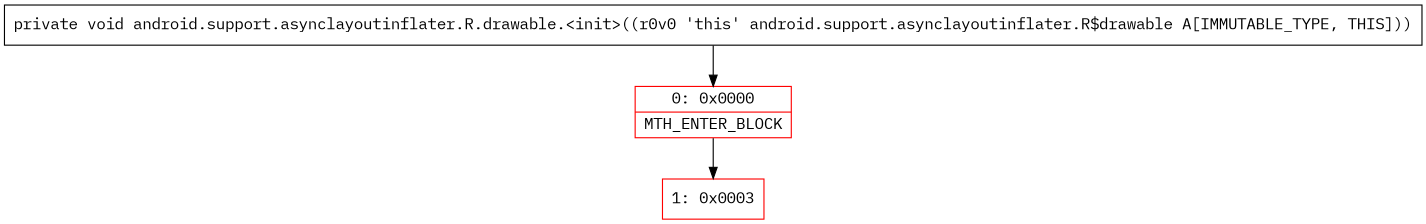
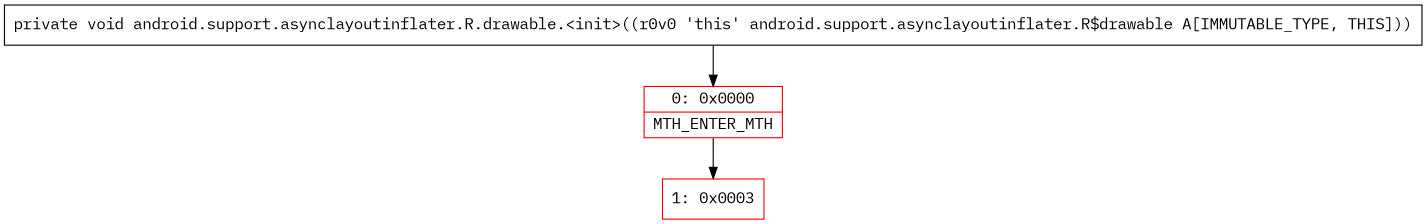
node "0: 0x0000": text "MTH_ENTER_BLOCK" -> "MTH_ENTER_MTH"
